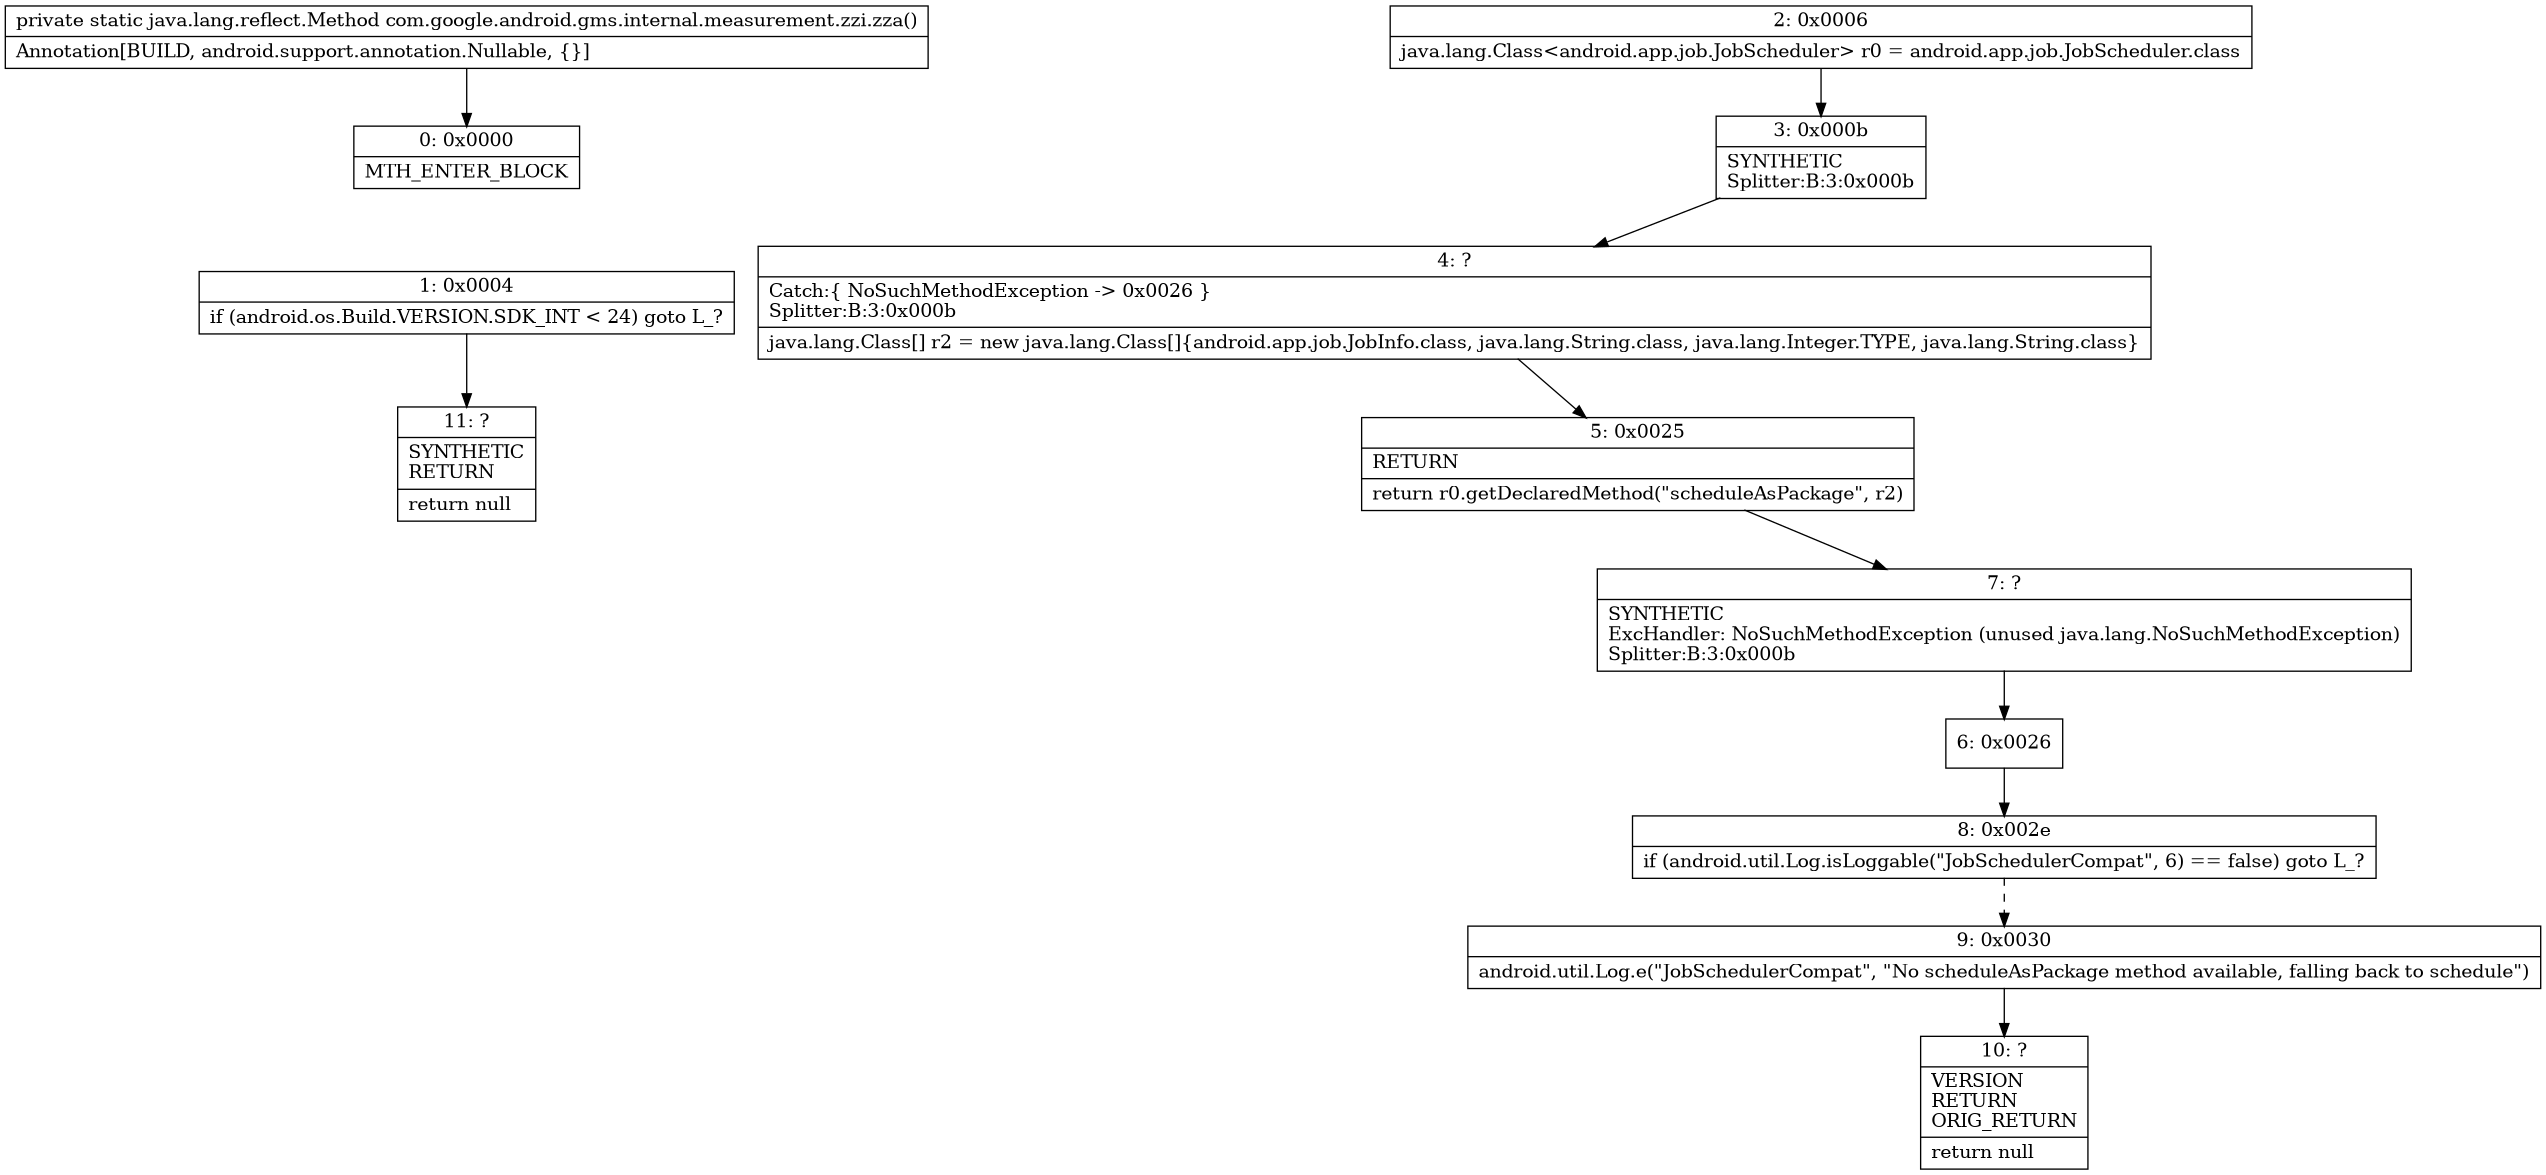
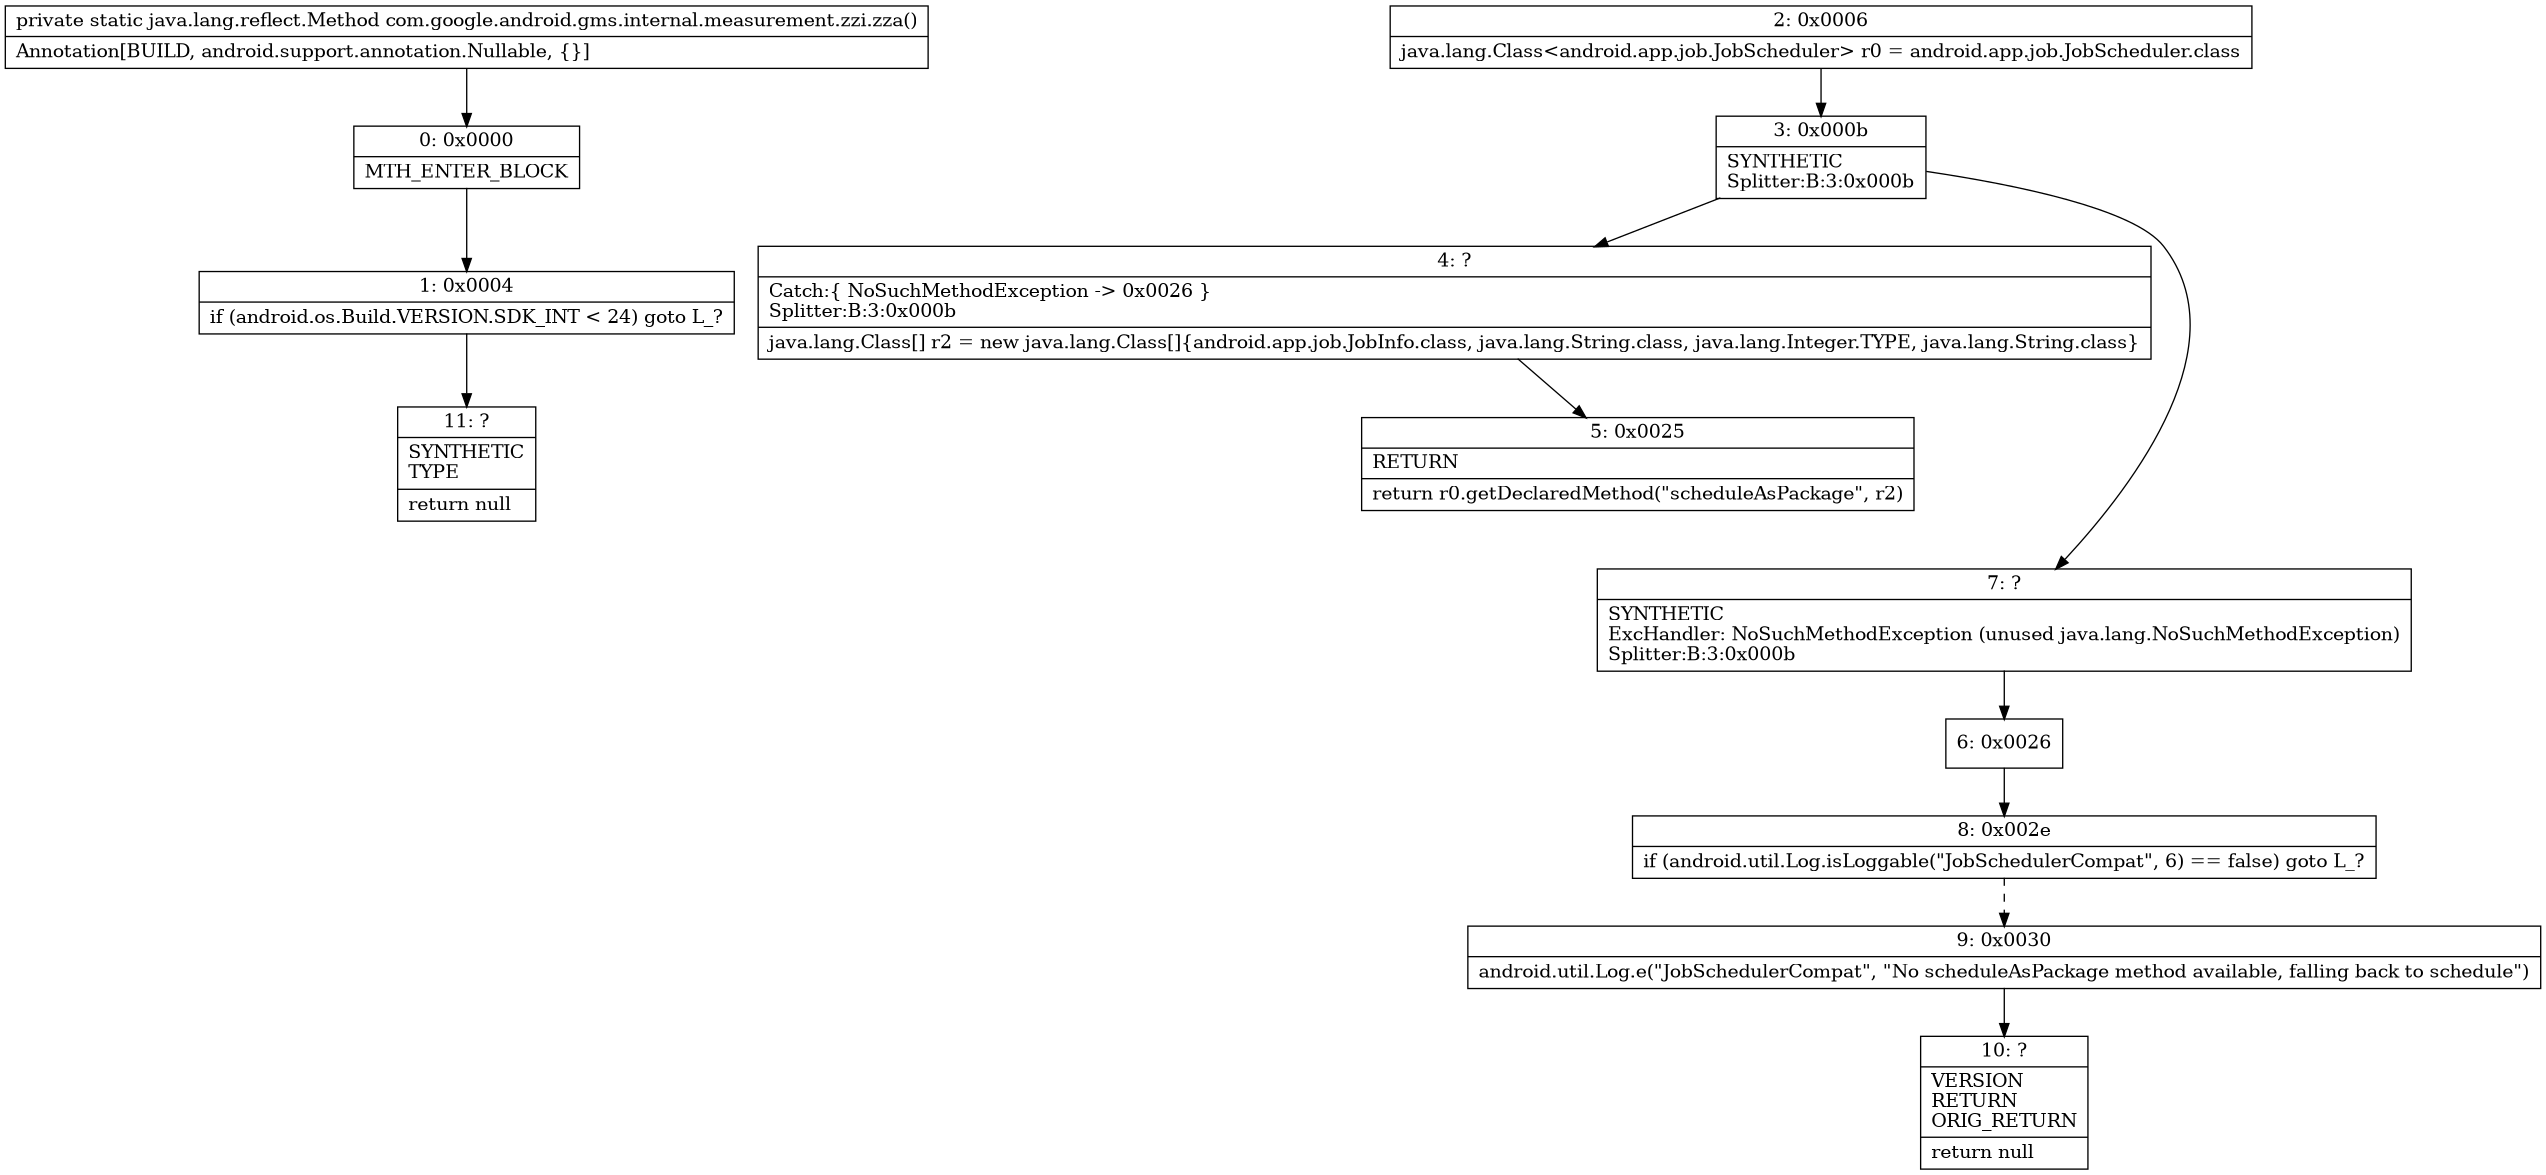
edge "0: 0x0000" -> "1: 0x0004": added
node "11: ?": text "RETURN" -> "TYPE"
edge "5: 0x0025" -> "7: ?": now "3: 0x000b" -> "7: ?"
